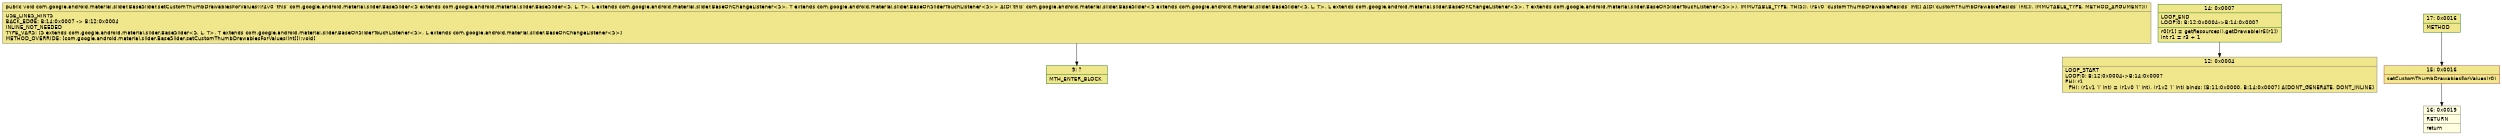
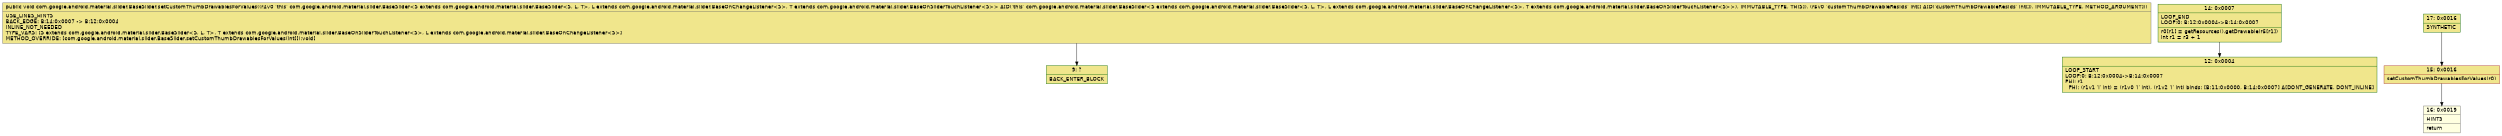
node "17: 0x0016": text "METHOD" -> "SYNTHETIC"
node "12: 0x0004": color gray40 -> darkgreen
node "9: ?": text "MTH_ENTER_BLOCK" -> "BACK_ENTER_BLOCK"
node "16: 0x0019": text "RETURN" -> "HINTS"
